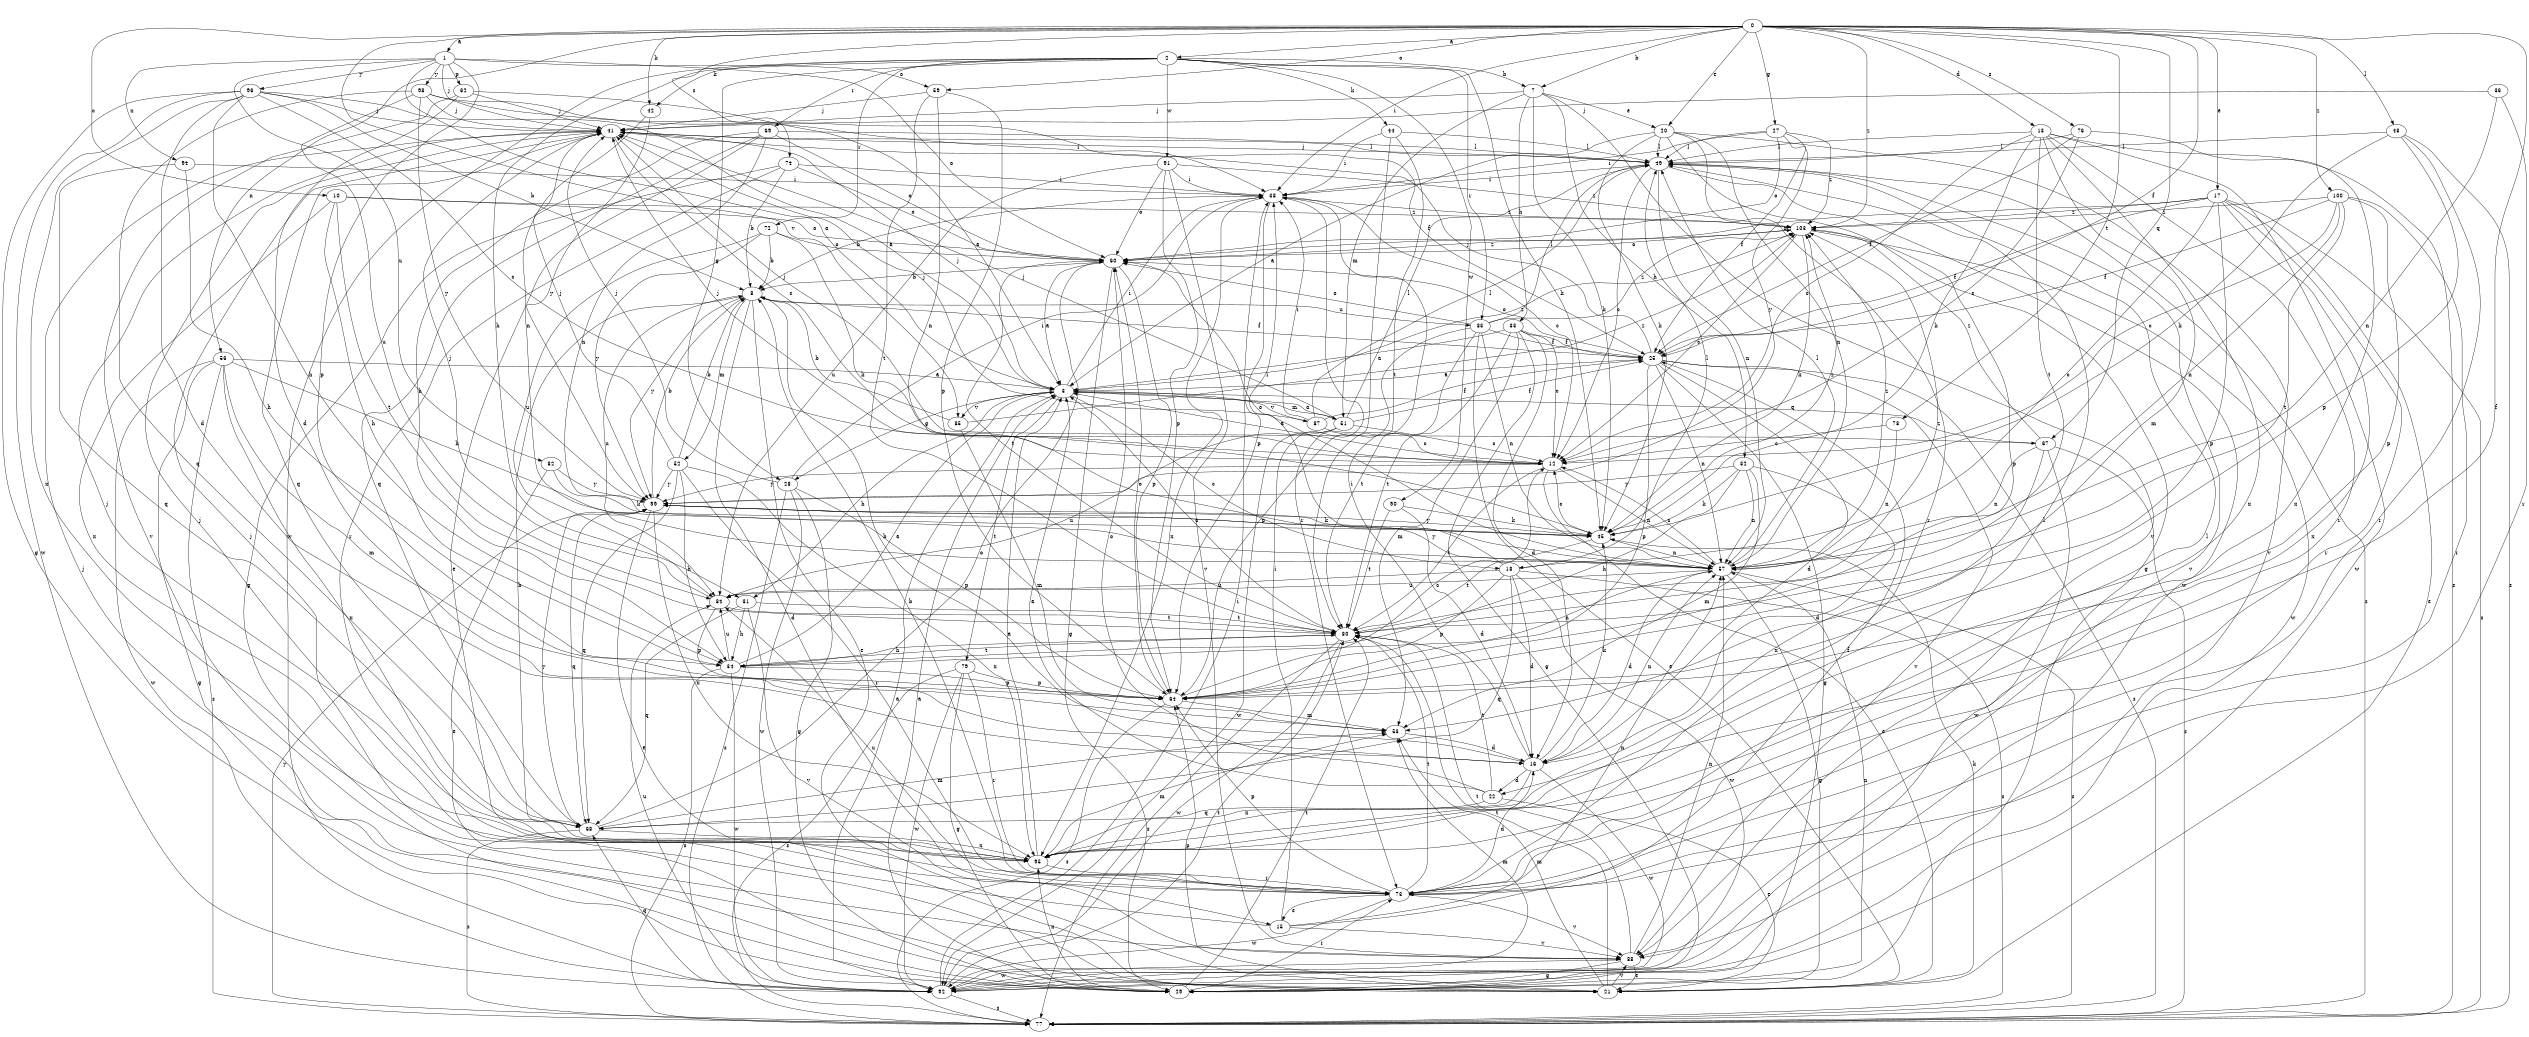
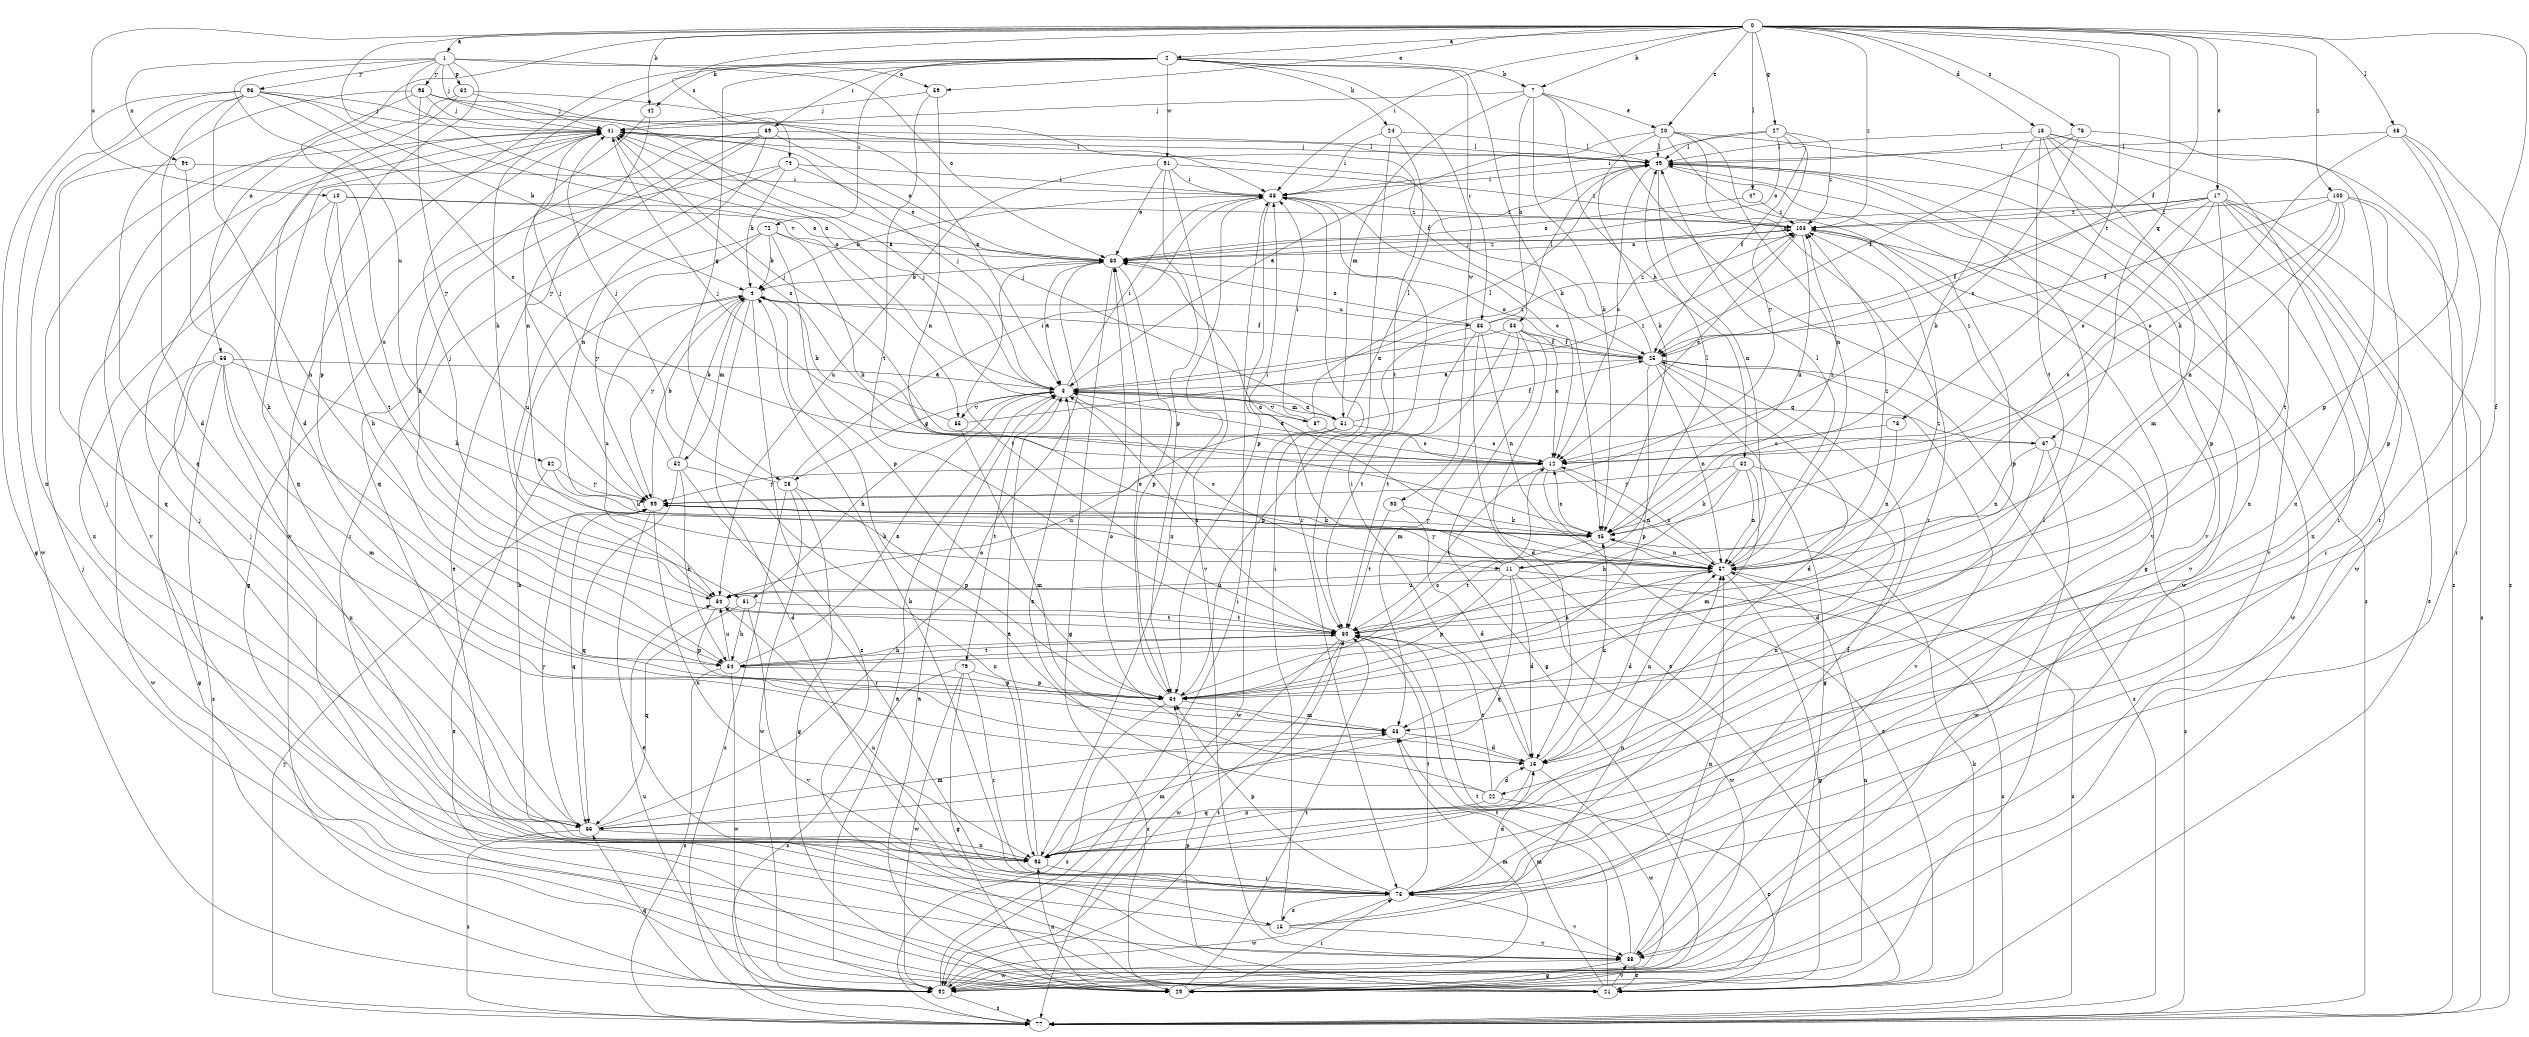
node "36": removed
node "44": label "44" -> "24"
node "47": added
node "8": label "8" -> "4"
edge "13" -> "12": now "17" -> "12"
edge "87" -> "25": removed, label "f"
edge "59" -> "64": now "72" -> "64"
edge "52" -> "99": removed, label "y"
edge "73" -> "49": label "l" -> "v"
node "18": label "18" -> "11"
edge "16" -> "22": reversed
node "68": label "68" -> "66"
